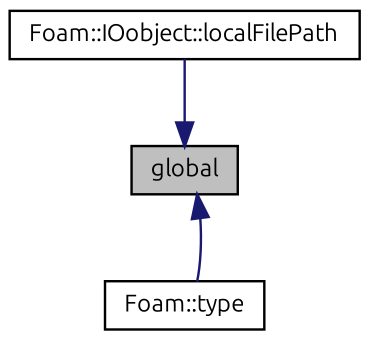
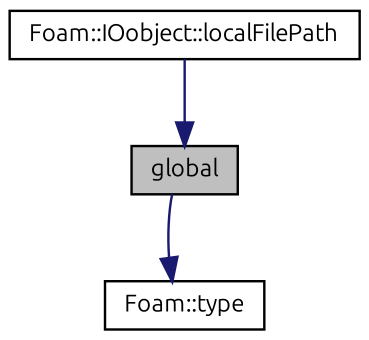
edge "Foam::type" -> "global": reversed
